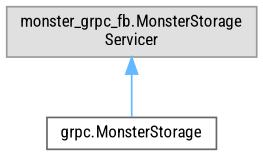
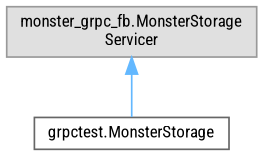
node "grpc.MonsterStorage": label "grpc.MonsterStorage" -> "grpctest.MonsterStorage"
